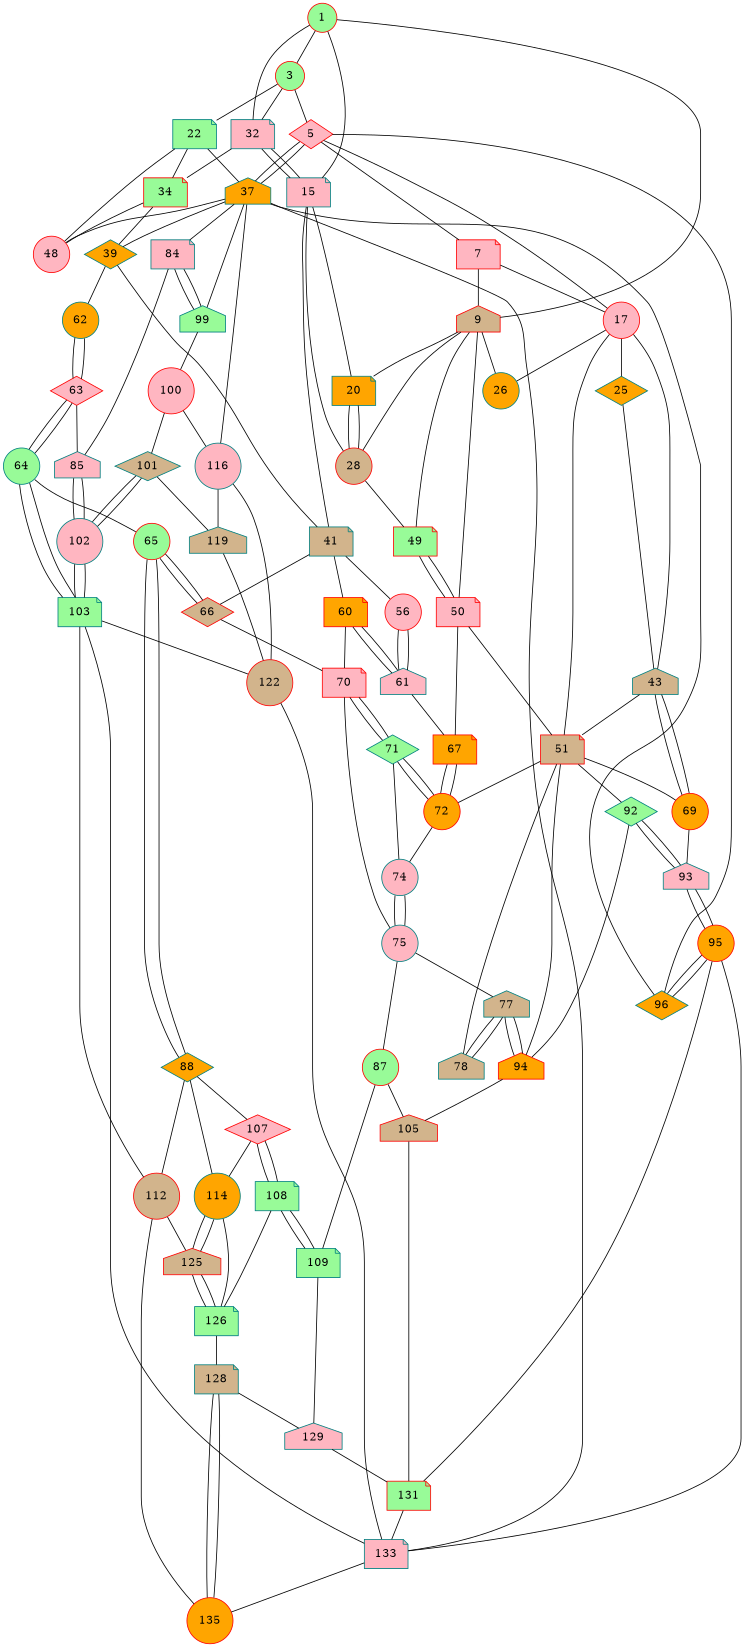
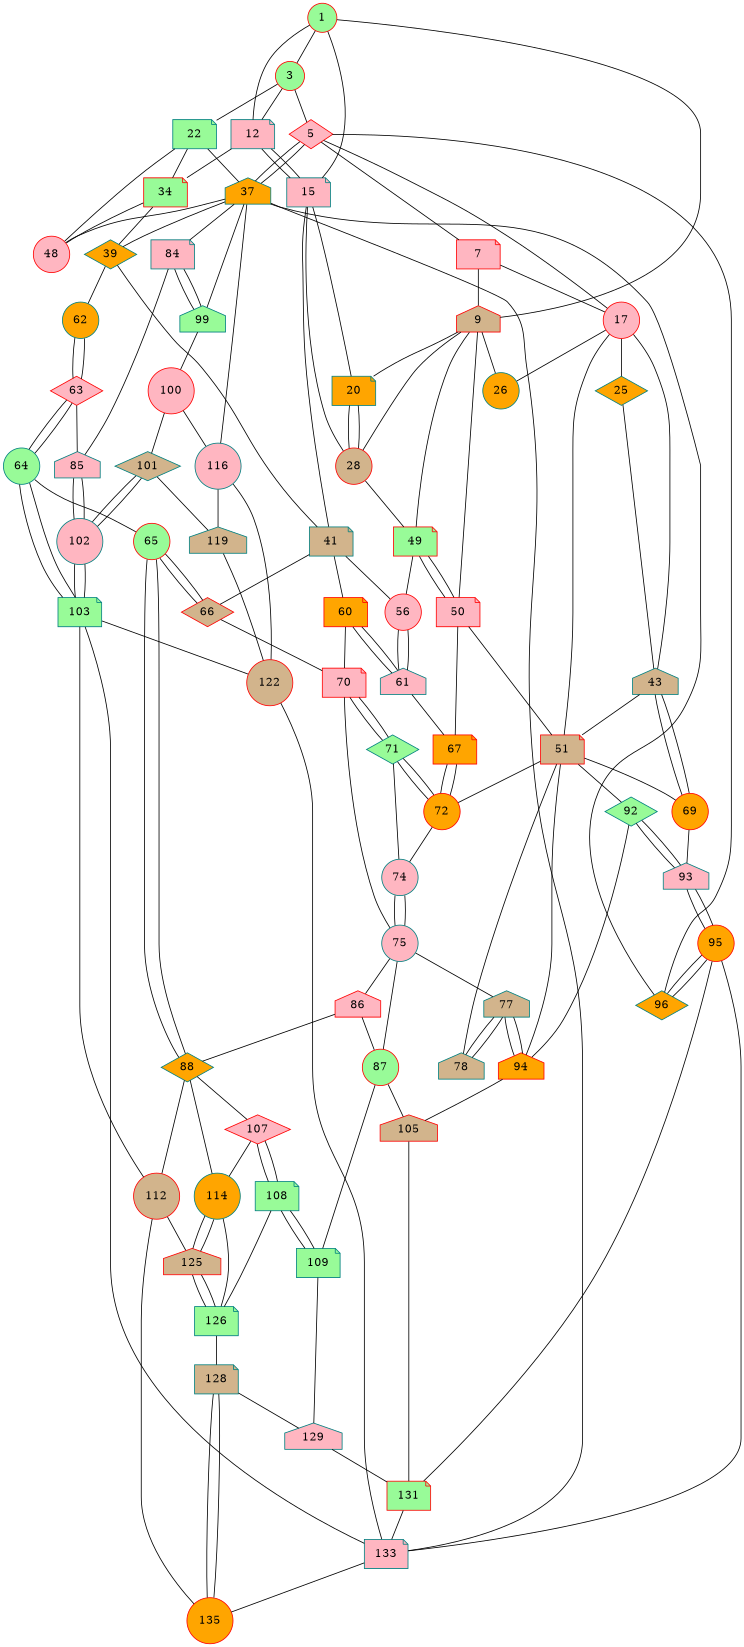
node "32": label "32" -> "12"
edge "49" -- "56": added
node "86": added
